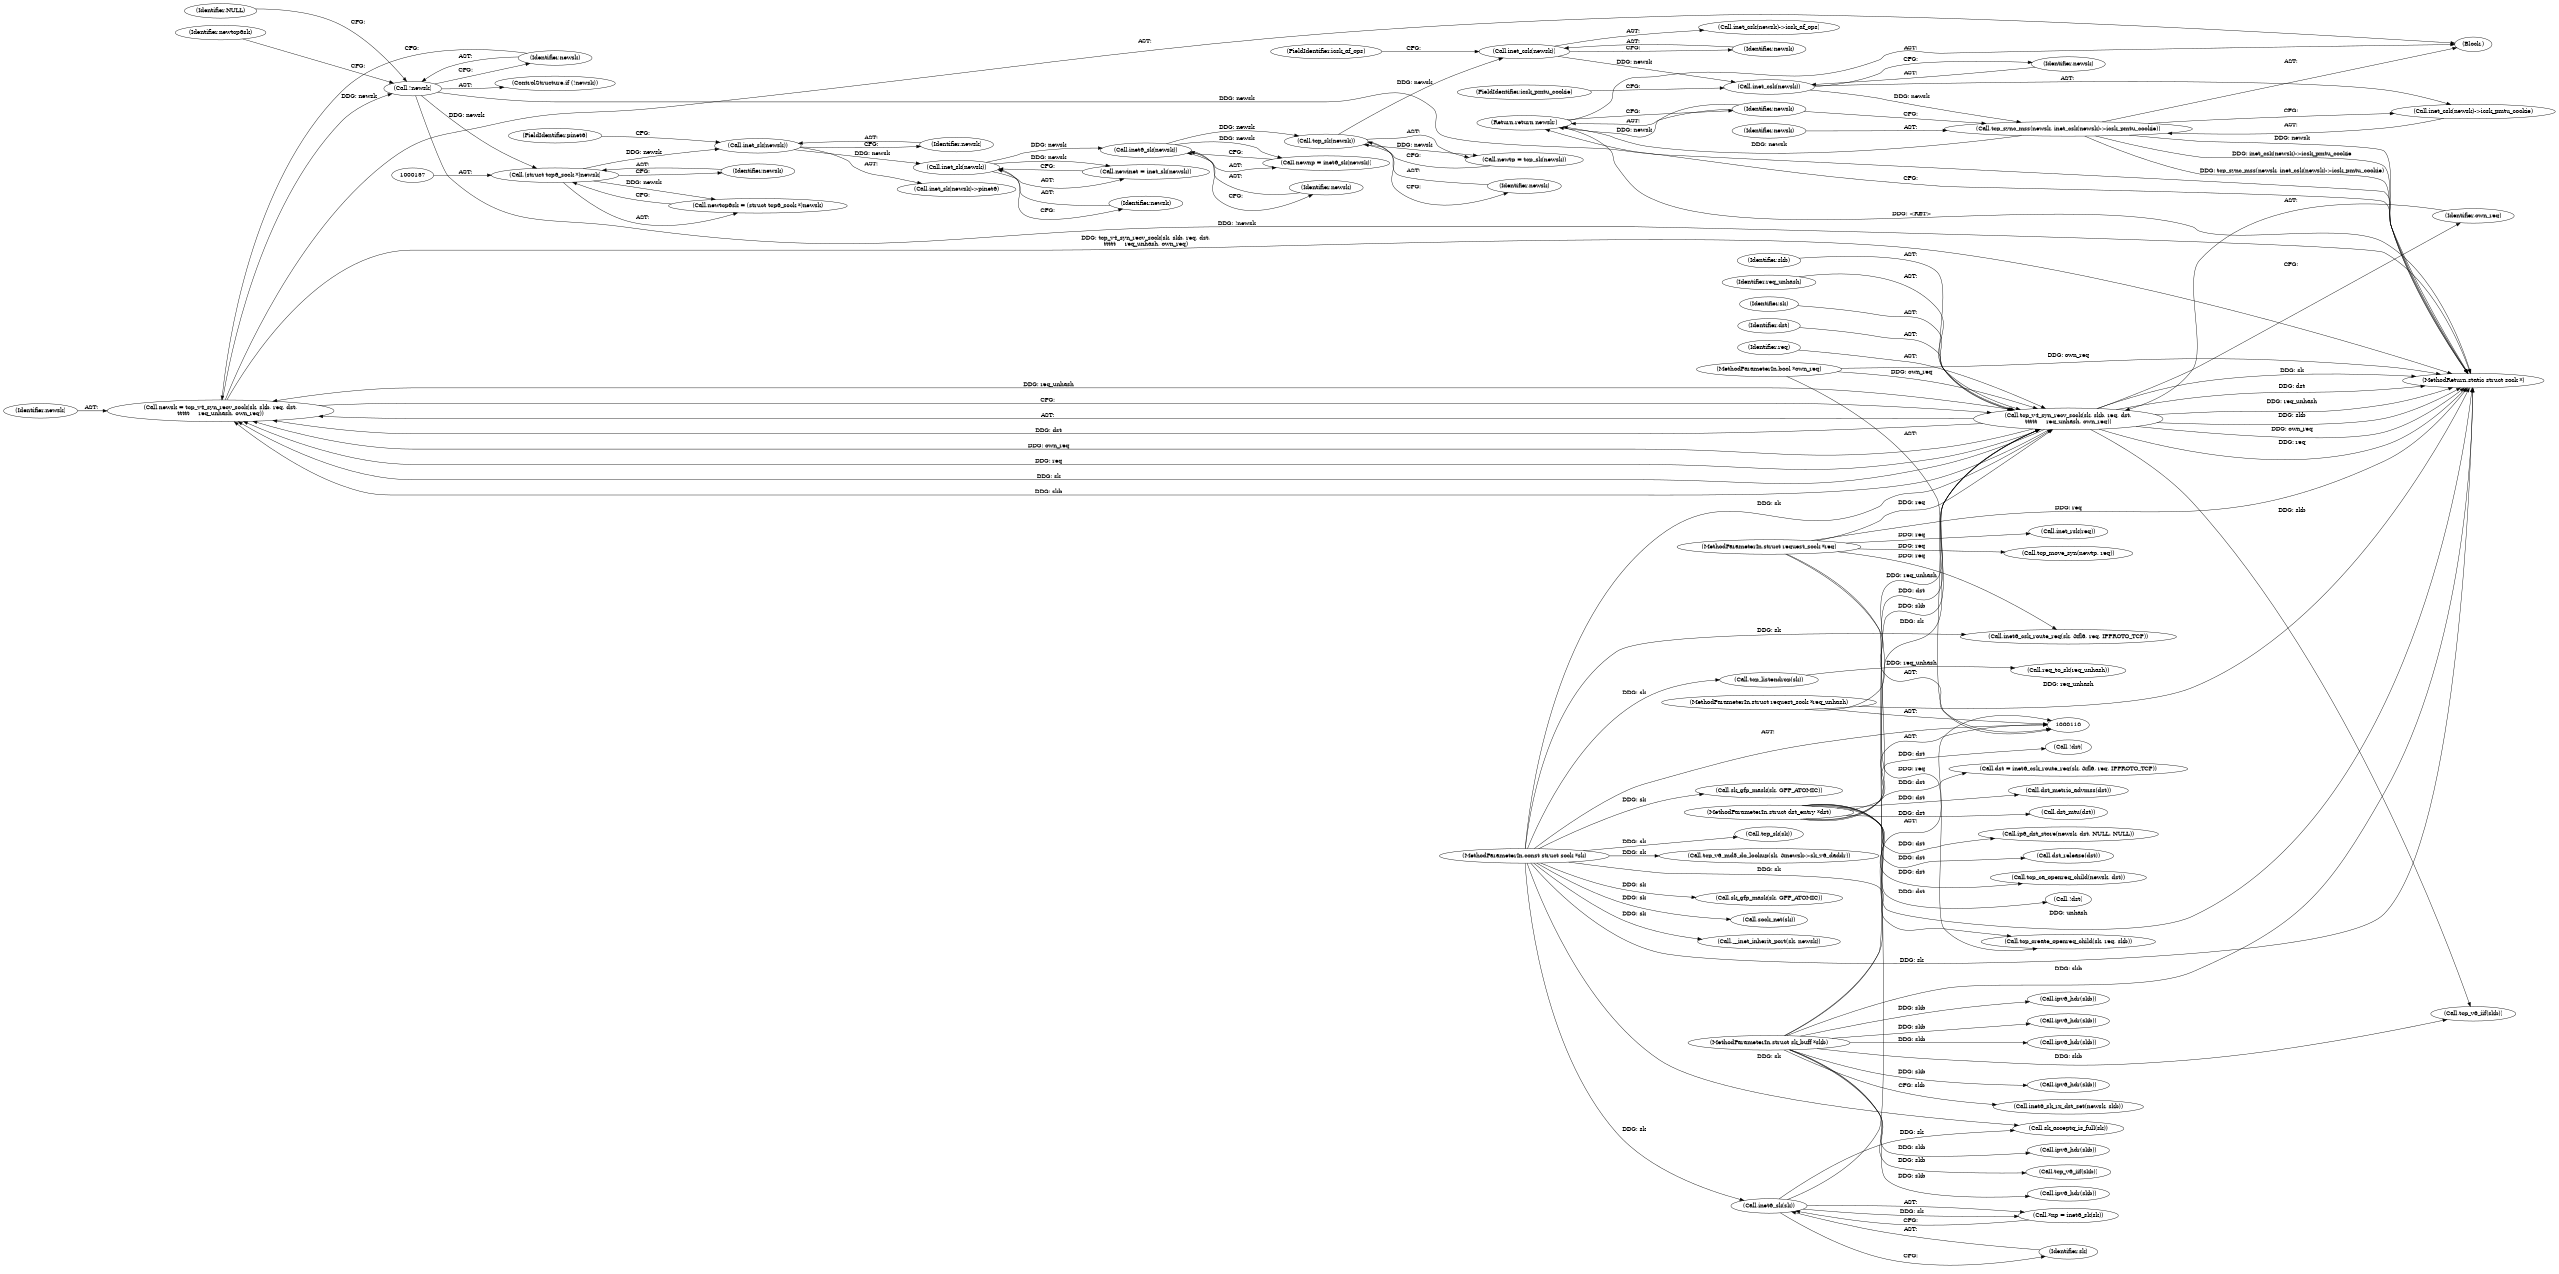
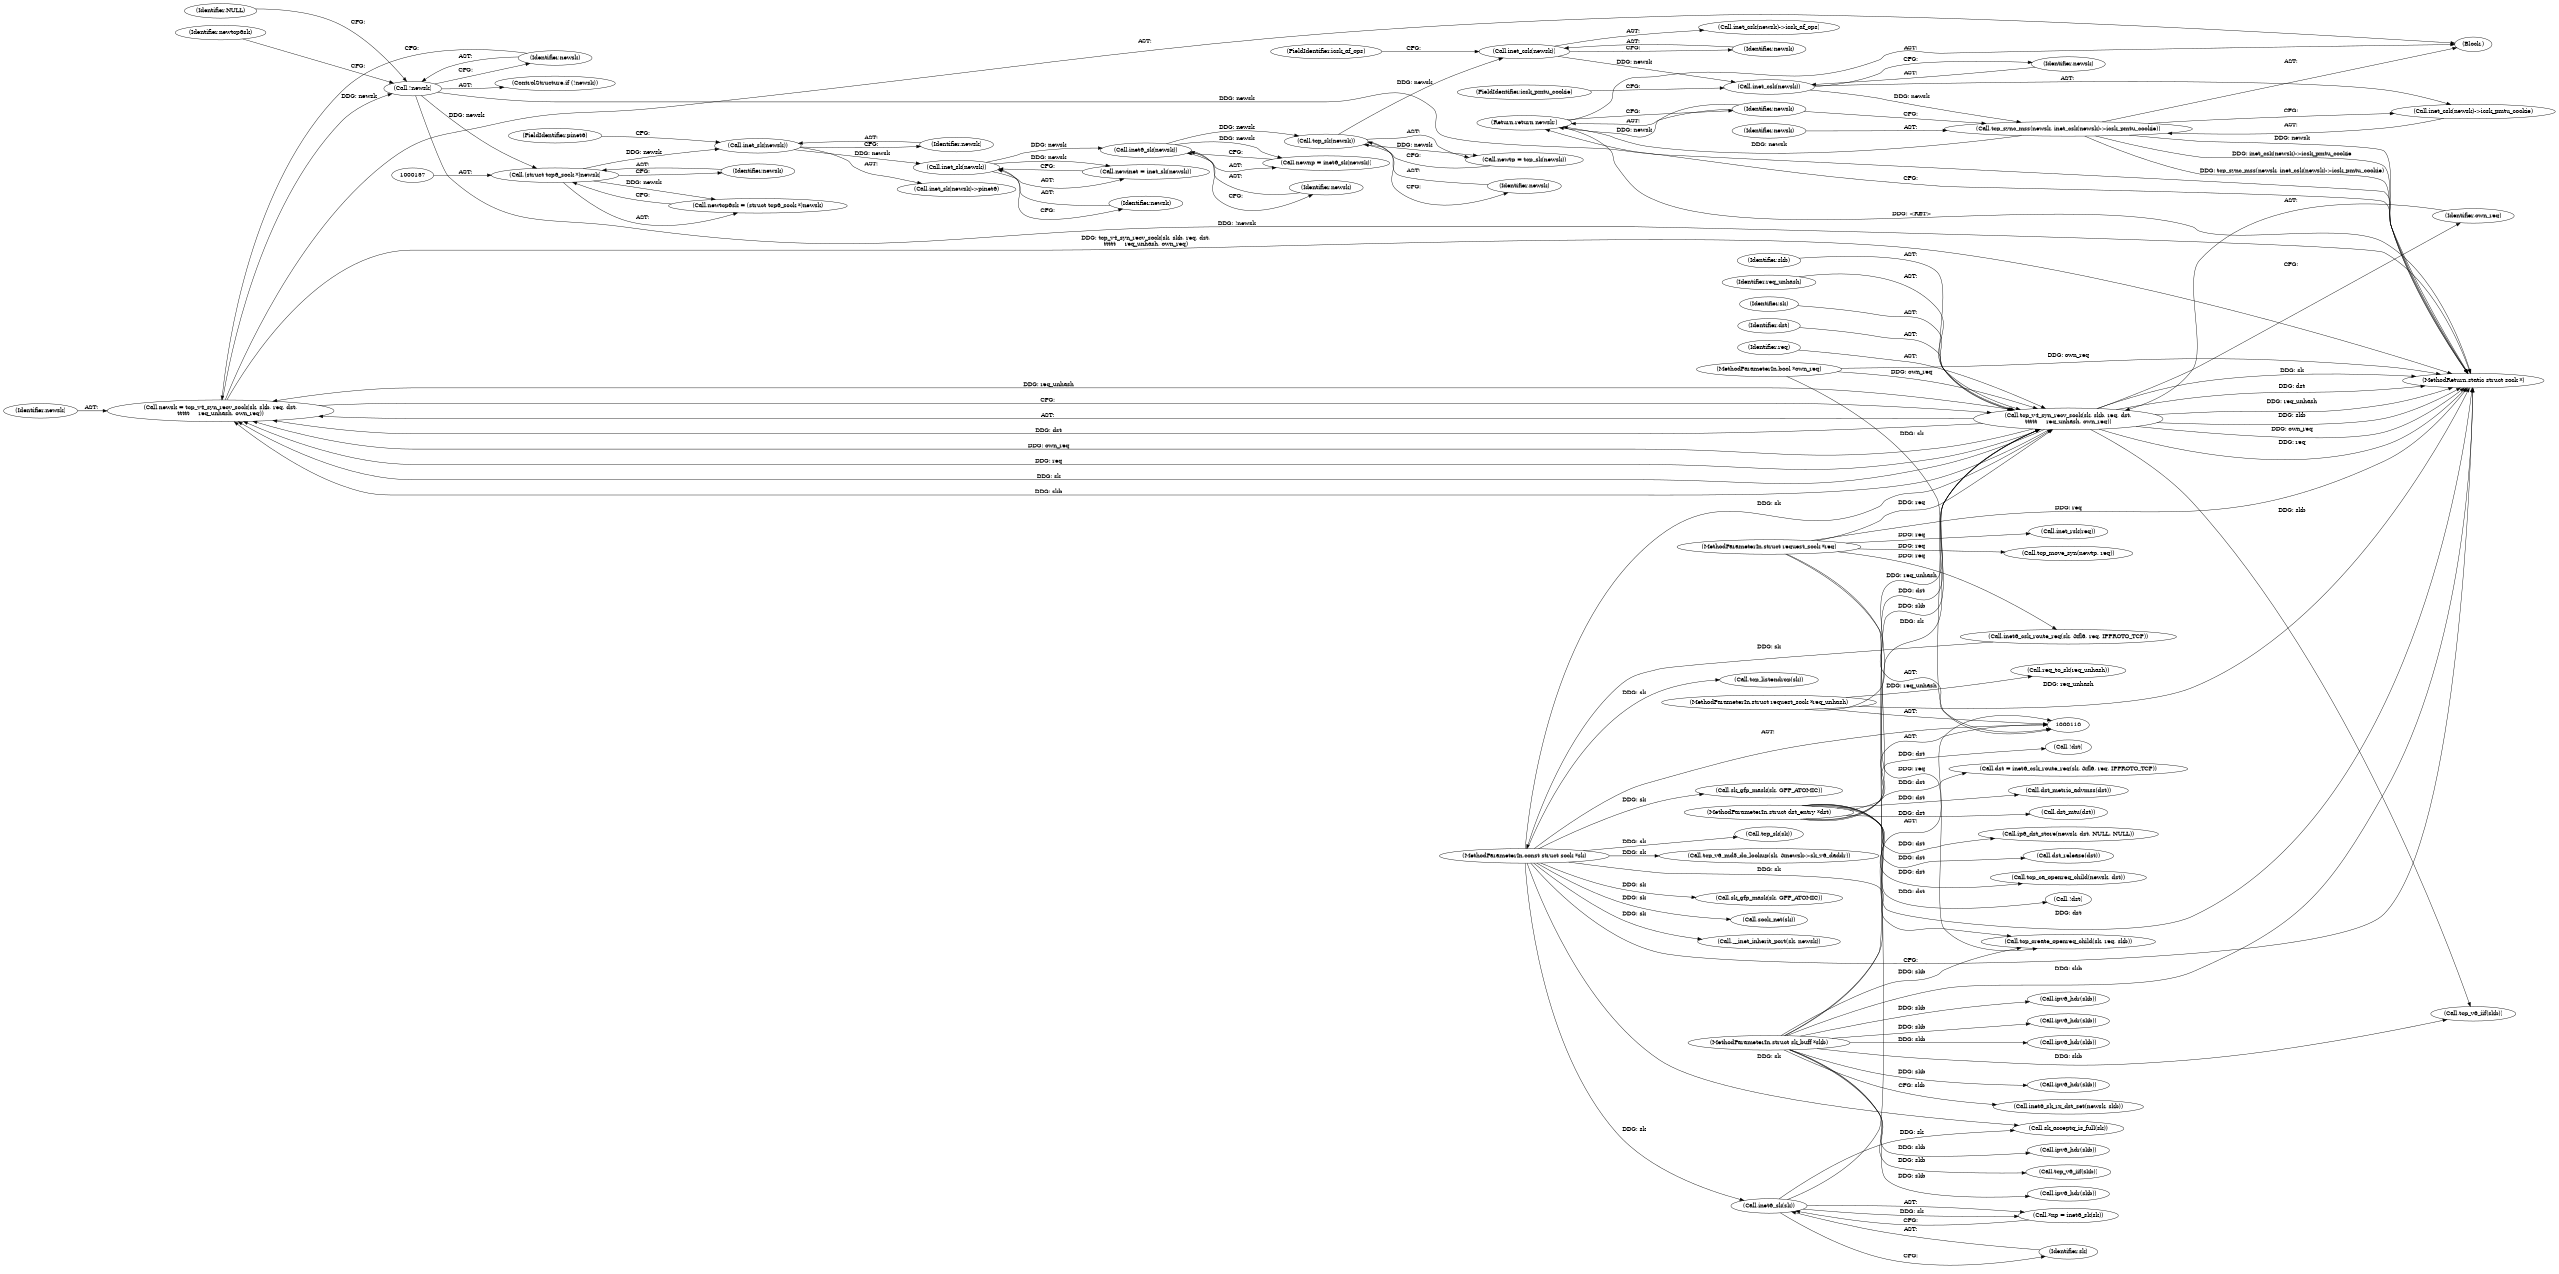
edge "(MethodParameterIn,bool *own_req)" -> "1000110": label "AST: " -> "DDG: sk"
edge "(MethodParameterIn,const struct sock *sk)" -> "(Call,inet6_csk_route_req(sk, &fl6, req, IPPROTO_TCP))": reversed
edge "(Call,tcp_listendrop(sk))" -> "(Call,req_to_sk(req_unhash))": now "(MethodParameterIn,struct request_sock *req_unhash)" -> "(Call,req_to_sk(req_unhash))"
edge "(MethodParameterIn,struct dst_entry *dst)" -> "(MethodReturn,static struct sock *)": label "DDG: unhash" -> "DDG: dst"
edge "(MethodParameterIn,const struct sock *sk)" -> "(MethodReturn,static struct sock *)": label "DDG: sk" -> "CFG: "
edge "(MethodParameterIn,struct sk_buff *skb)" -> "(Call,tcp_create_openreq_child(sk, req, skb))": added, label "DDG: skb"
